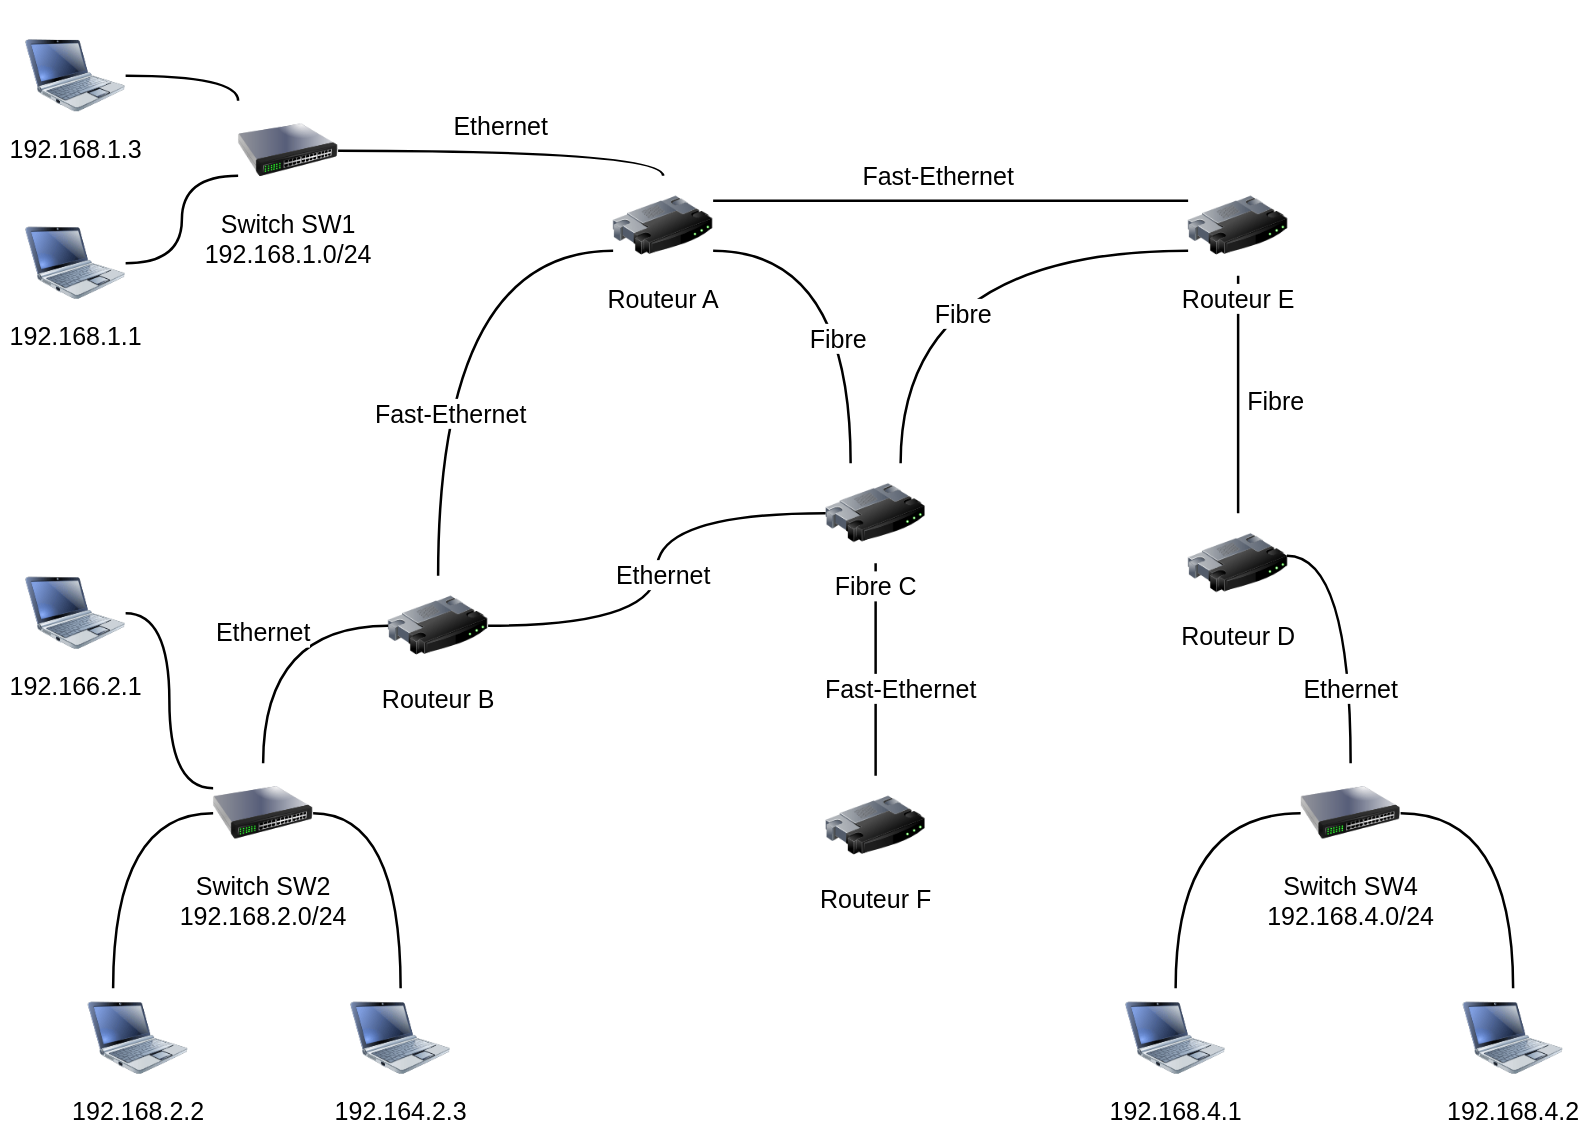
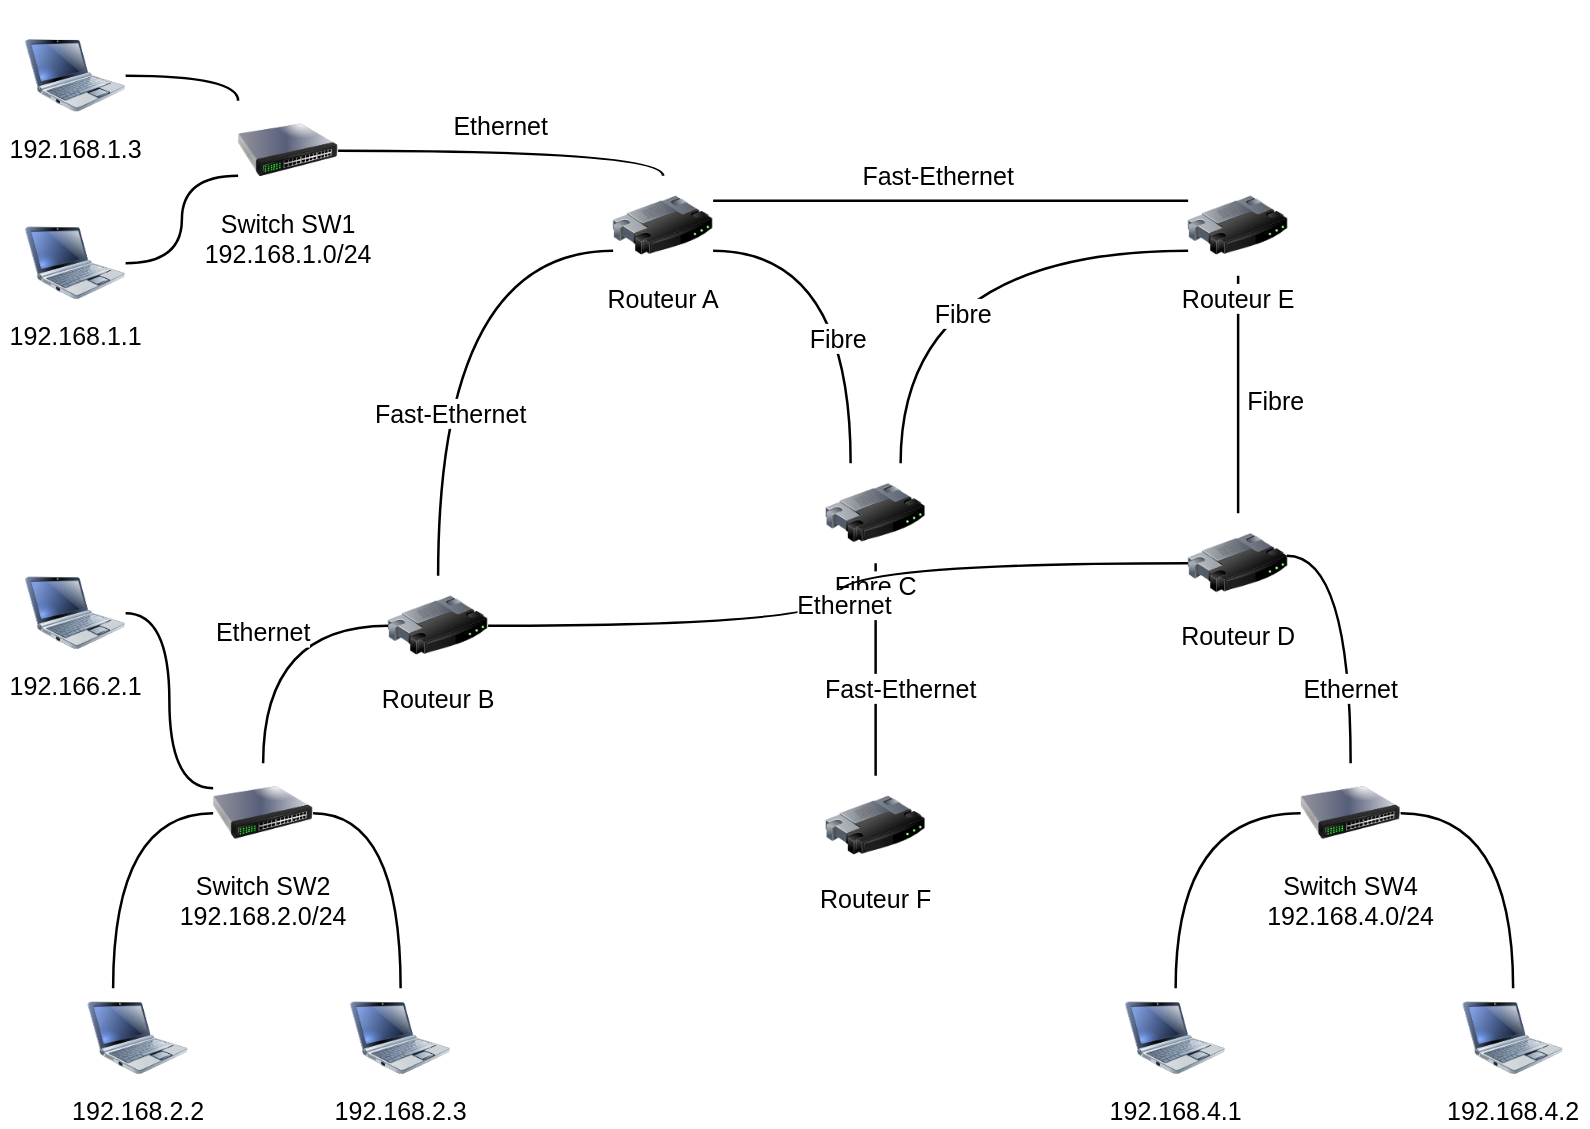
edge "Fibre C" -- "Routeur B": now "Routeur D" -- "Routeur B"
node "192.164.2.3": label "192.164.2.3" -> "192.168.2.3"
